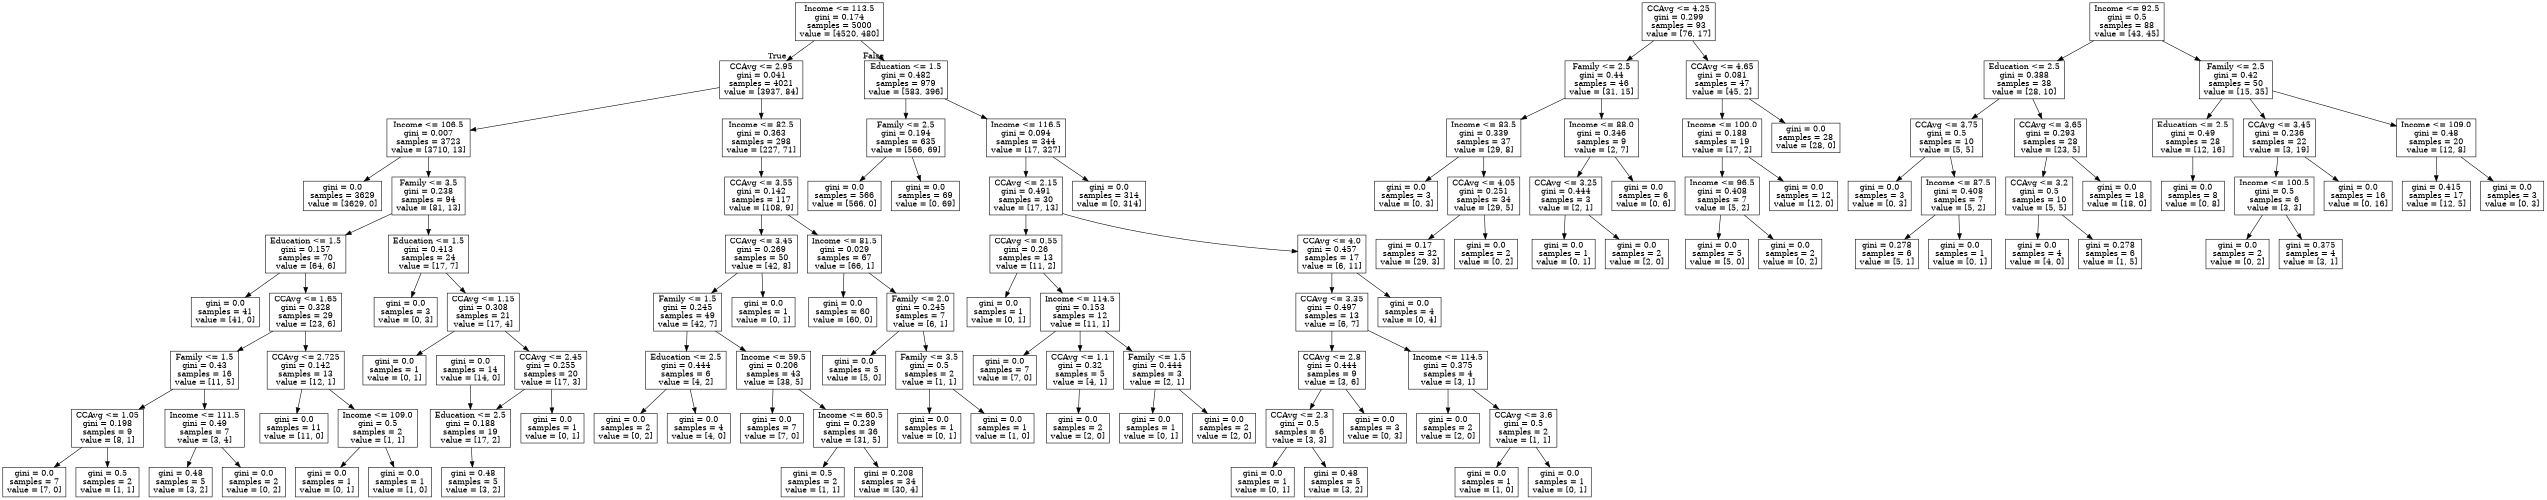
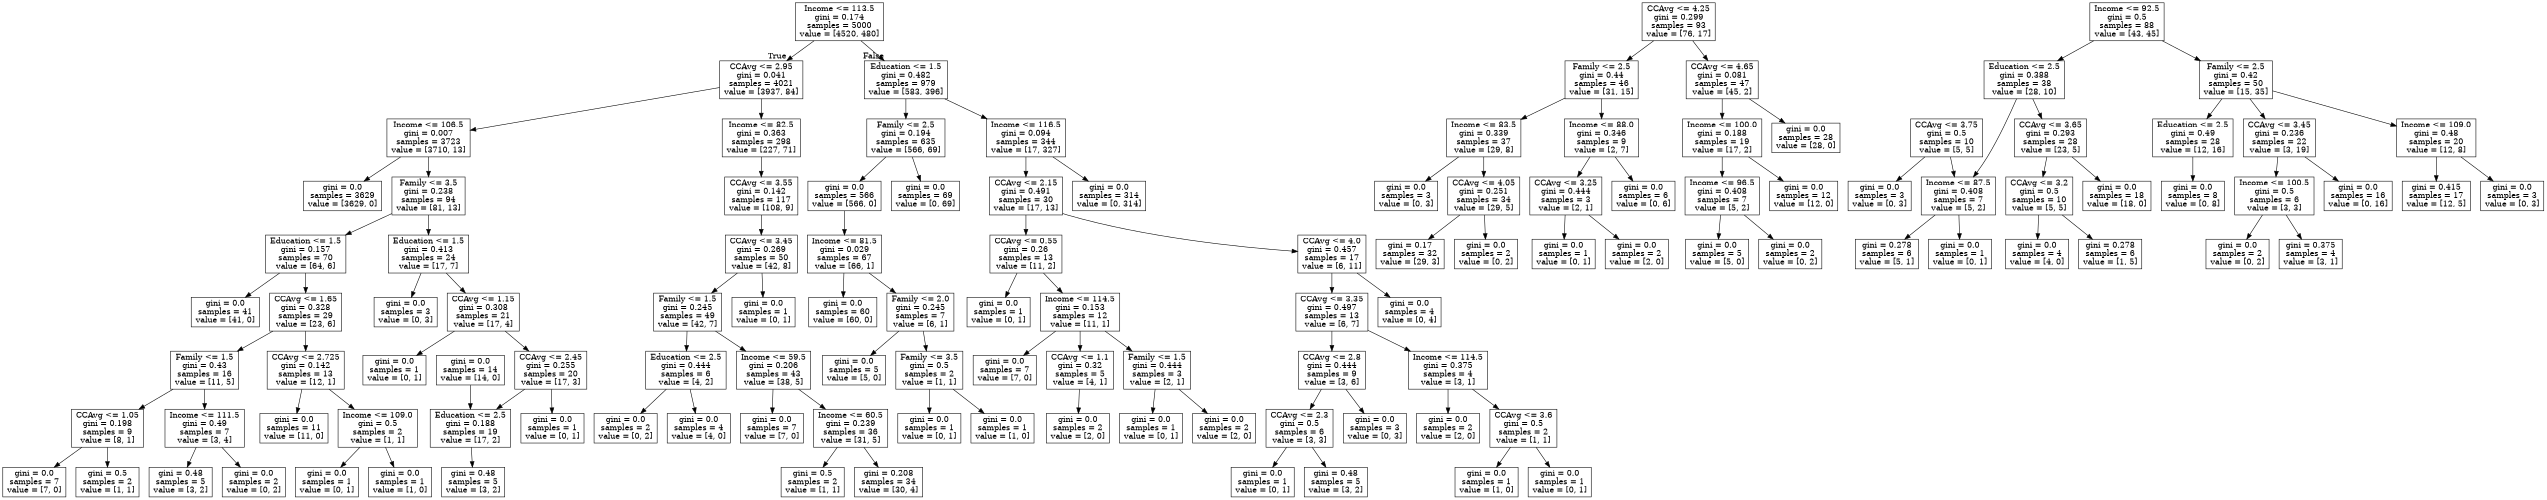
edge "Education <= 2.5 gini = 0.388 samples = 38 value = [28, 10]" -> "CCAvg <= 3.75 gini = 0.5 samples = 10 value = [5, 5]": now "Education <= 2.5 gini = 0.388 samples = 38 value = [28, 10]" -> "Income <= 87.5 gini = 0.408 samples = 7 value = [5, 2]"
edge "CCAvg <= 3.55 gini = 0.142 samples = 117 value = [108, 9]" -> "Income <= 81.5 gini = 0.029 samples = 67 value = [66, 1]": now "gini = 0.0 samples = 566 value = [566, 0]" -> "Income <= 81.5 gini = 0.029 samples = 67 value = [66, 1]"
